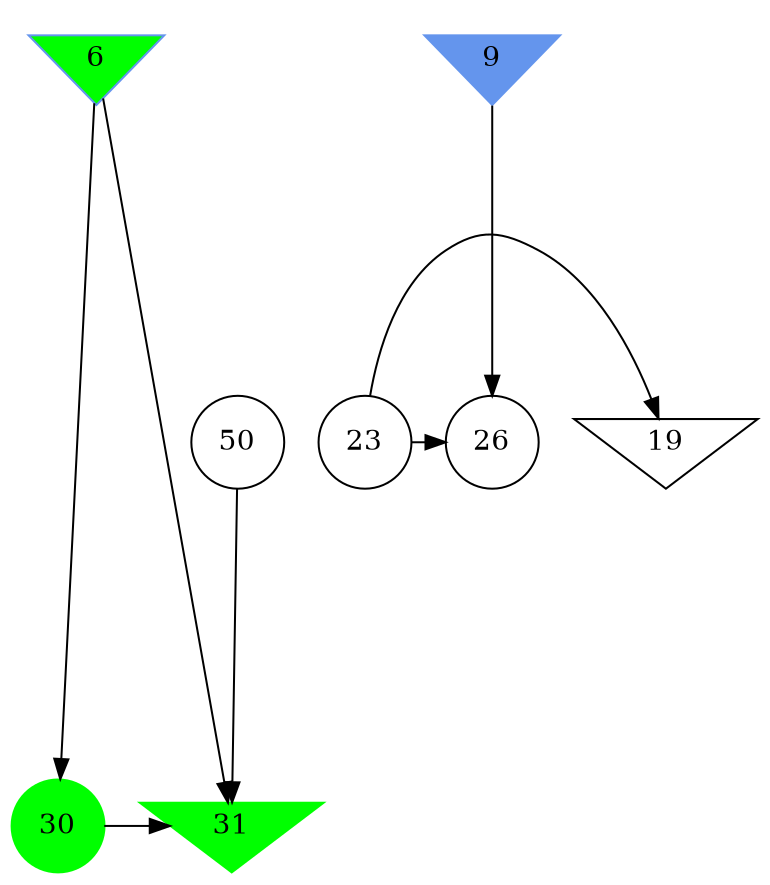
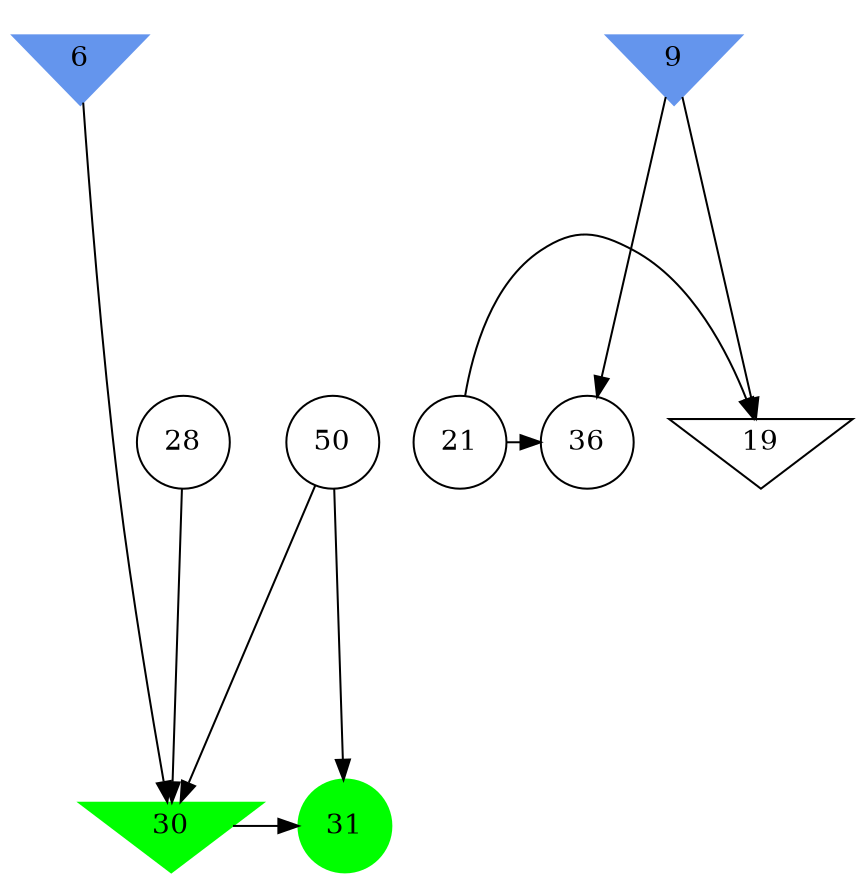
node "6": fillcolor green -> cornflowerblue
edge "9" -> "19": added
edge "6" -> "31": removed
node "28": added
node "23": label "23" -> "21"
node "26": label "26" -> "36"
edge "50" -> "30": added
node "30": shape circle -> invtriangle
node "31": shape invtriangle -> circle
